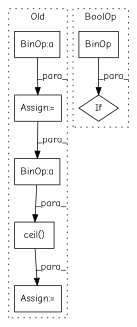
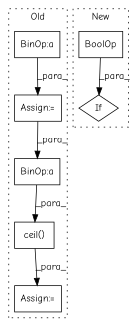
cluster "BoolOp": label "BoolOp" -> "New"
node "BinOp": label "BinOp" -> "BoolOp"
